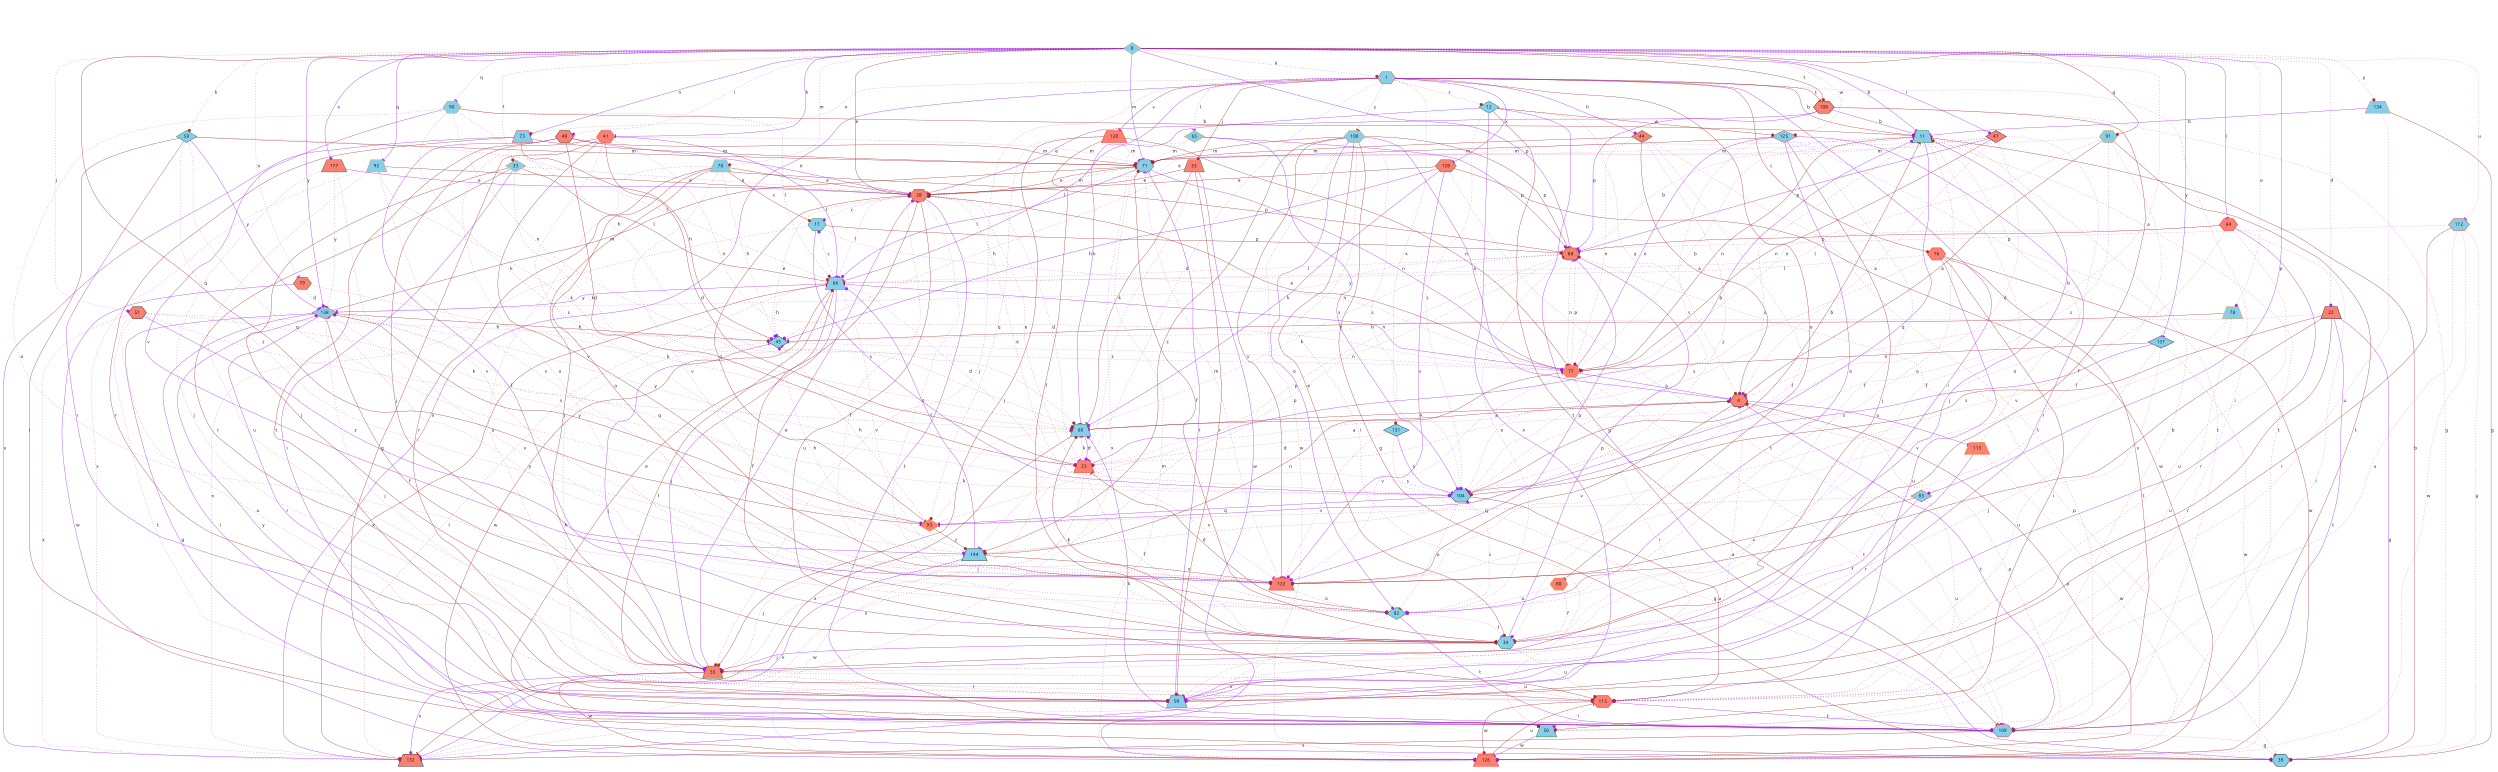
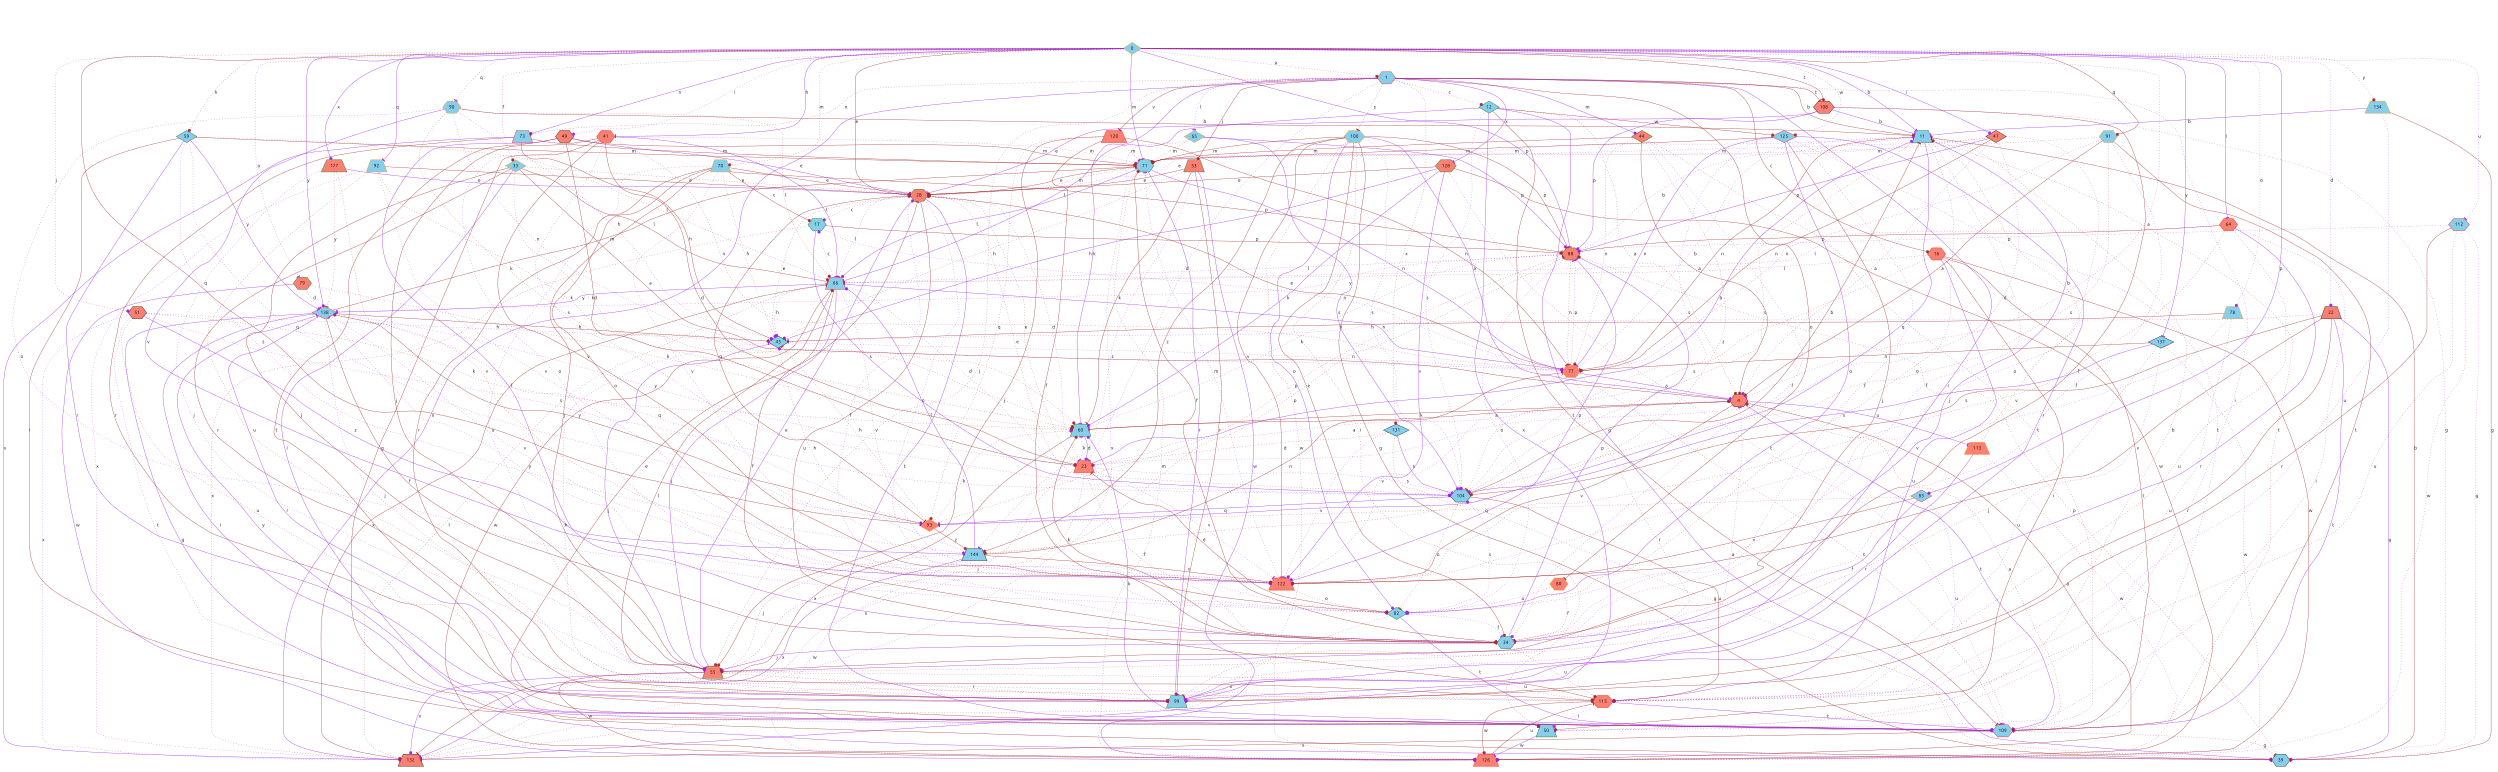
edge "1" -> "44": label "h" -> "m"
edge "33" -> "4": added, label "a"
edge "109" -> "138": arrowhead dot -> tee
